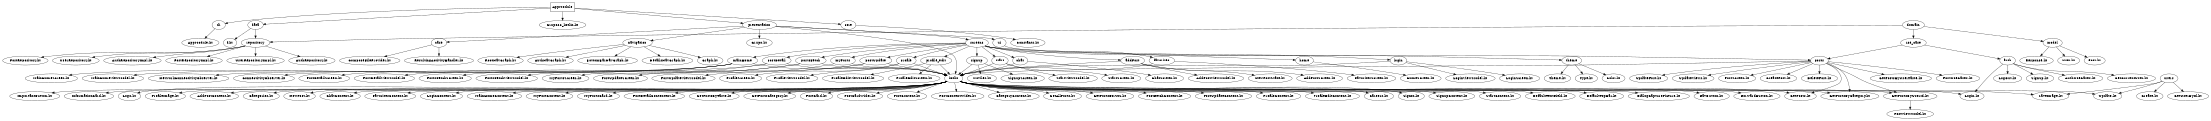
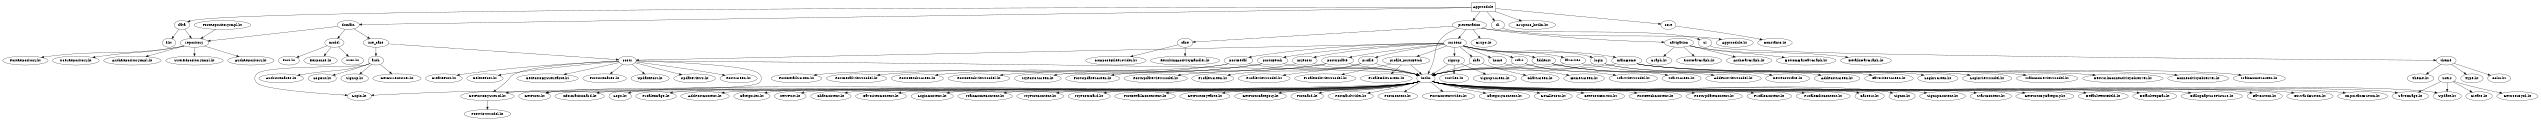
edge "AppModule" -> "domain": added
edge "repository" -> "PostRepositoryImpl.kt": reversed
node "profile_edit": label "profile_edit" -> "profile_postsFetch"
edge "posts" -> "GetPostsByCategory.kt": removed
